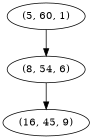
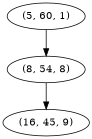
node "(8, 54, 6)": label "(8, 54, 6)" -> "(8, 54, 8)"
